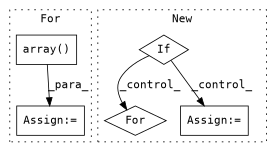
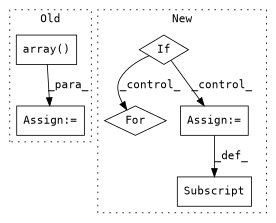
cluster "For": label "For" -> "Old"
node "Subscript": added
